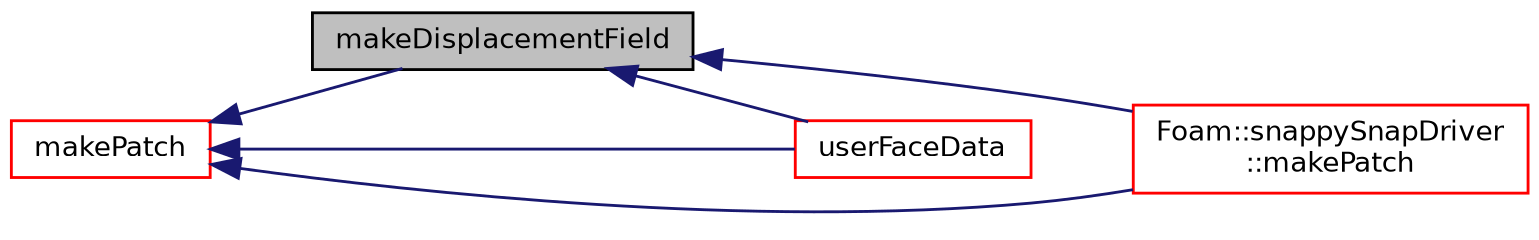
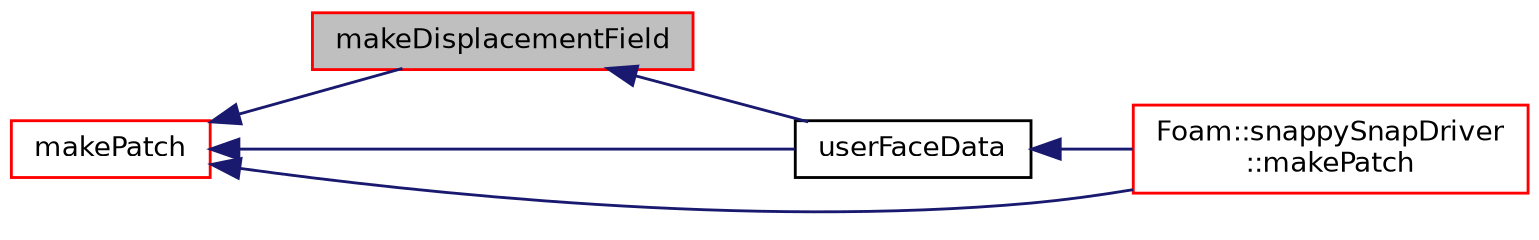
node "makeDisplacementField": color black -> red
edge "Foam::snappySnapDriver ::makePatch" -> "makeDisplacementField": now "Foam::snappySnapDriver ::makePatch" -> "userFaceData"
node "userFaceData": color red -> black
